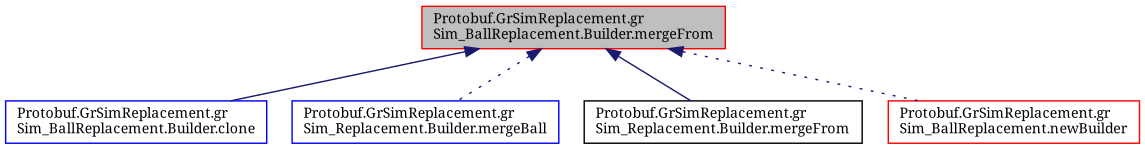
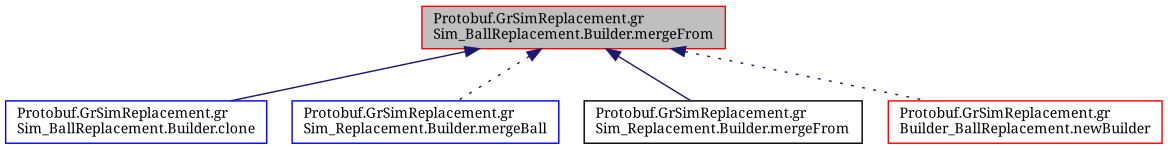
node "Protobuf.GrSimReplacement.gr Sim_BallReplacement.newBuilder": label "Protobuf.GrSimReplacement.gr Sim_BallReplacement.newBuilder" -> "Protobuf.GrSimReplacement.gr Builder_BallReplacement.newBuilder"
